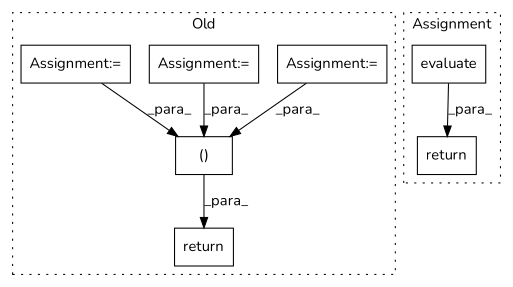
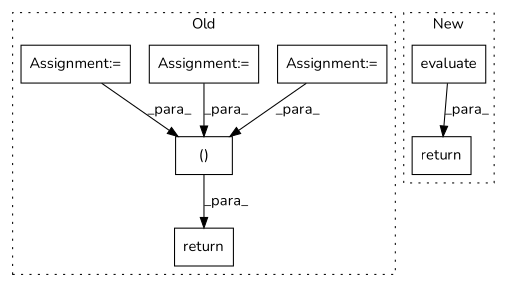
cluster "Assignment": label "Assignment" -> "New"
